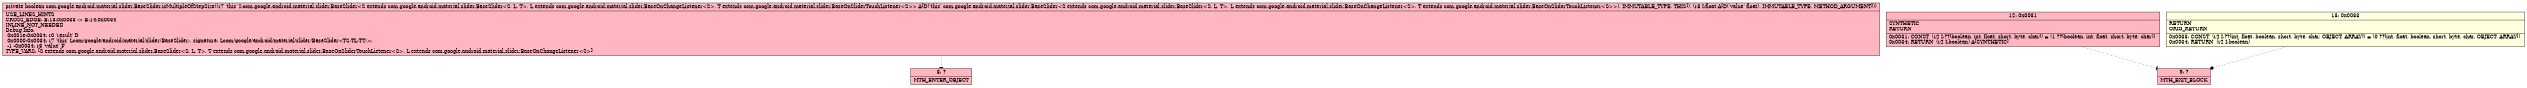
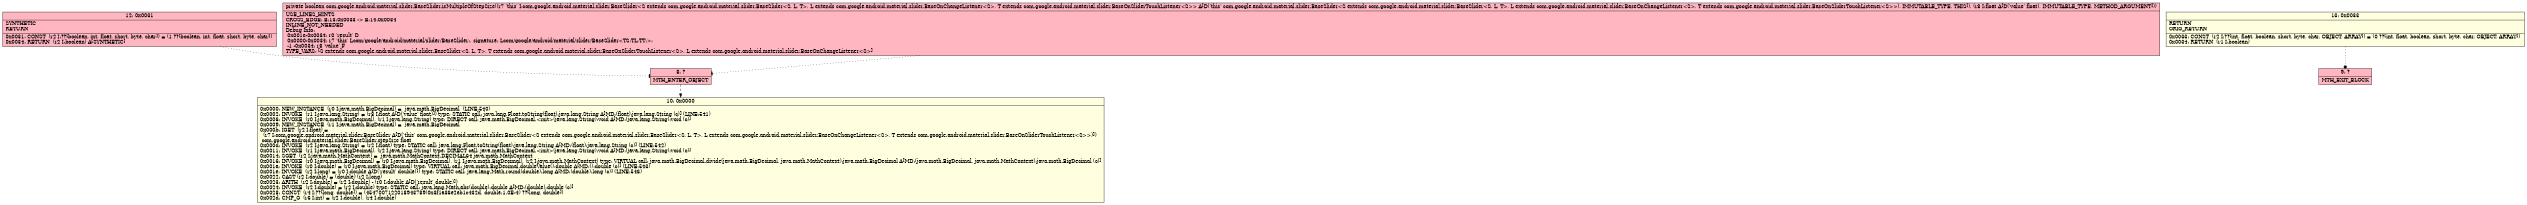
node "13: 0x0033": text "0x0034: RETURN  (r2 I:boolean)" -> "0x0034: RETURN  (r1 I:boolean)"
edge "12: 0x0031" -> "9: ?": now "12: 0x0031" -> "8: ?"
node "10: 0x0000": added
